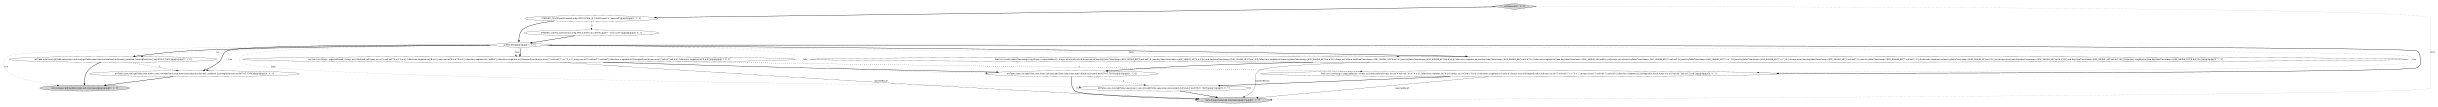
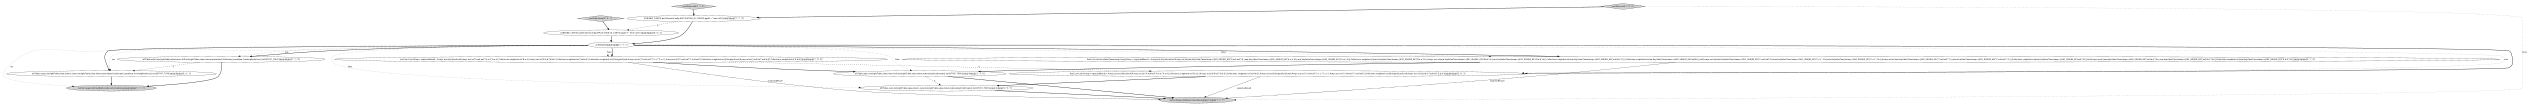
node "testOuterLeft['0', '1', '0']": added
node "testOuterOuter['0', '0', '1']": added
node "cacheEnabled@@@4@@@['1', '1', '1']": shape diamond -> ellipse
